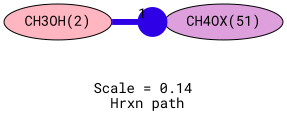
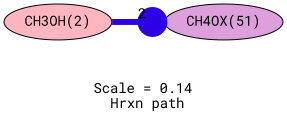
edge "CH3OH(2)" -> "CH4OX(51)": label " 1" -> " 2"
